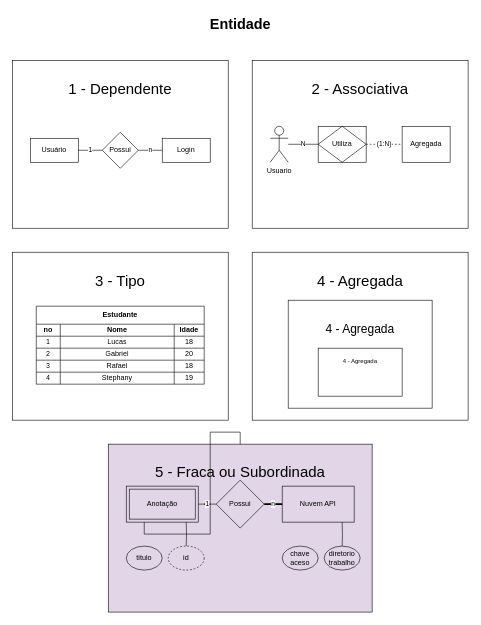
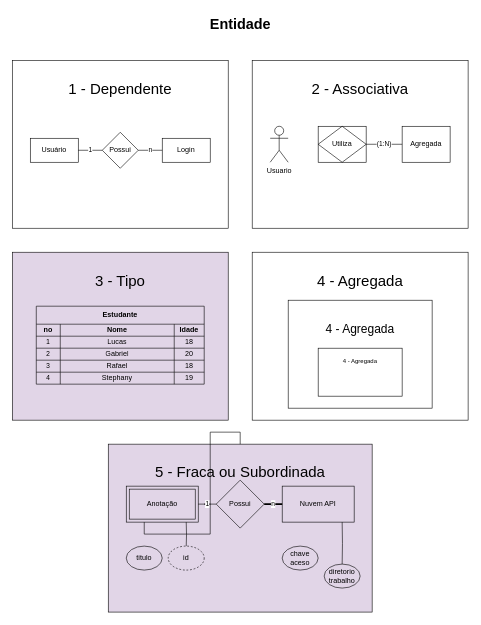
edge "Usuario" -- "Utiliza": removed, label "N"
edge "Utiliza" -- "Agregada": style dashed -> solid
node "3 - Tipo": fillcolor #ffffff -> #e1d5e7
node "diretorio trabalho": moved (342, 558) -> (342, 576)
